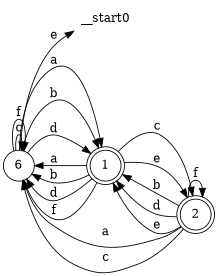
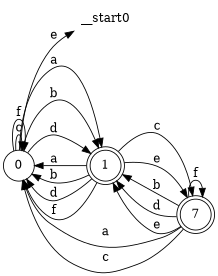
node "6": label "6" -> "0"
node "2": label "2" -> "7"
